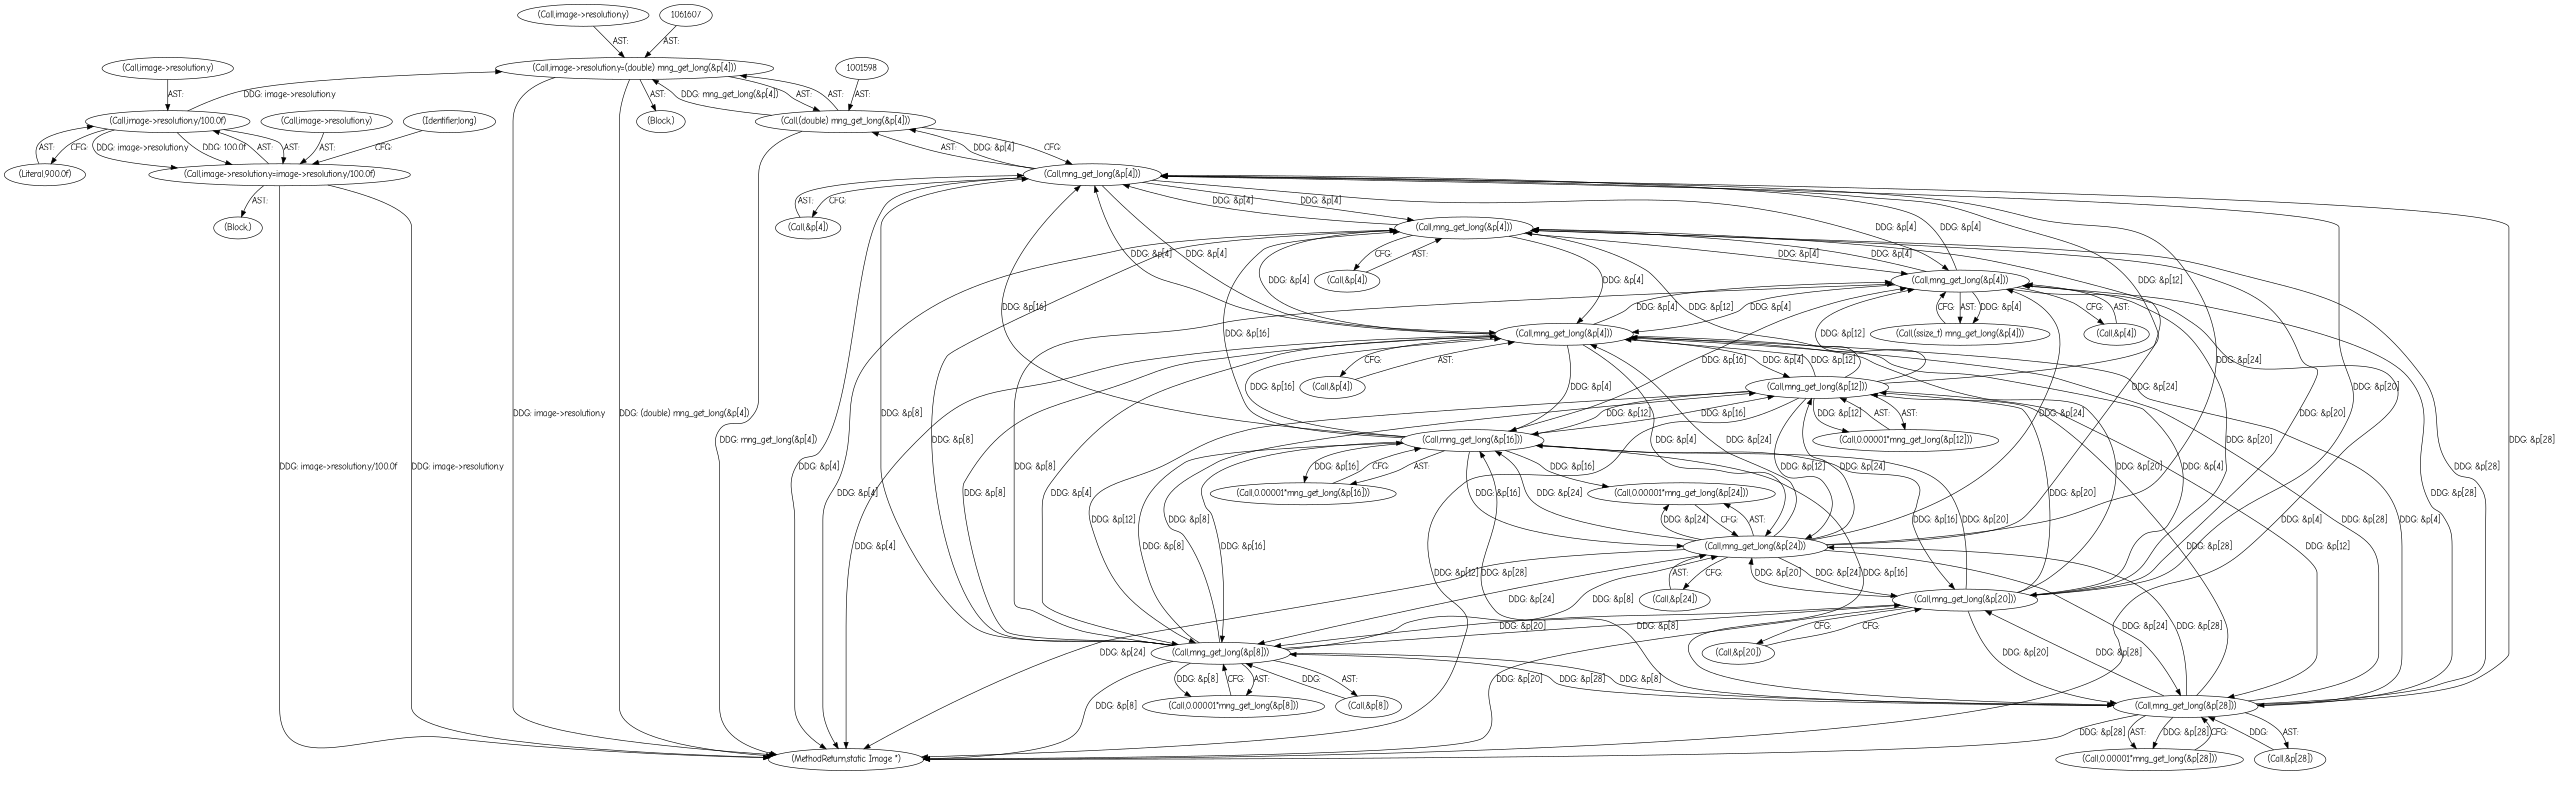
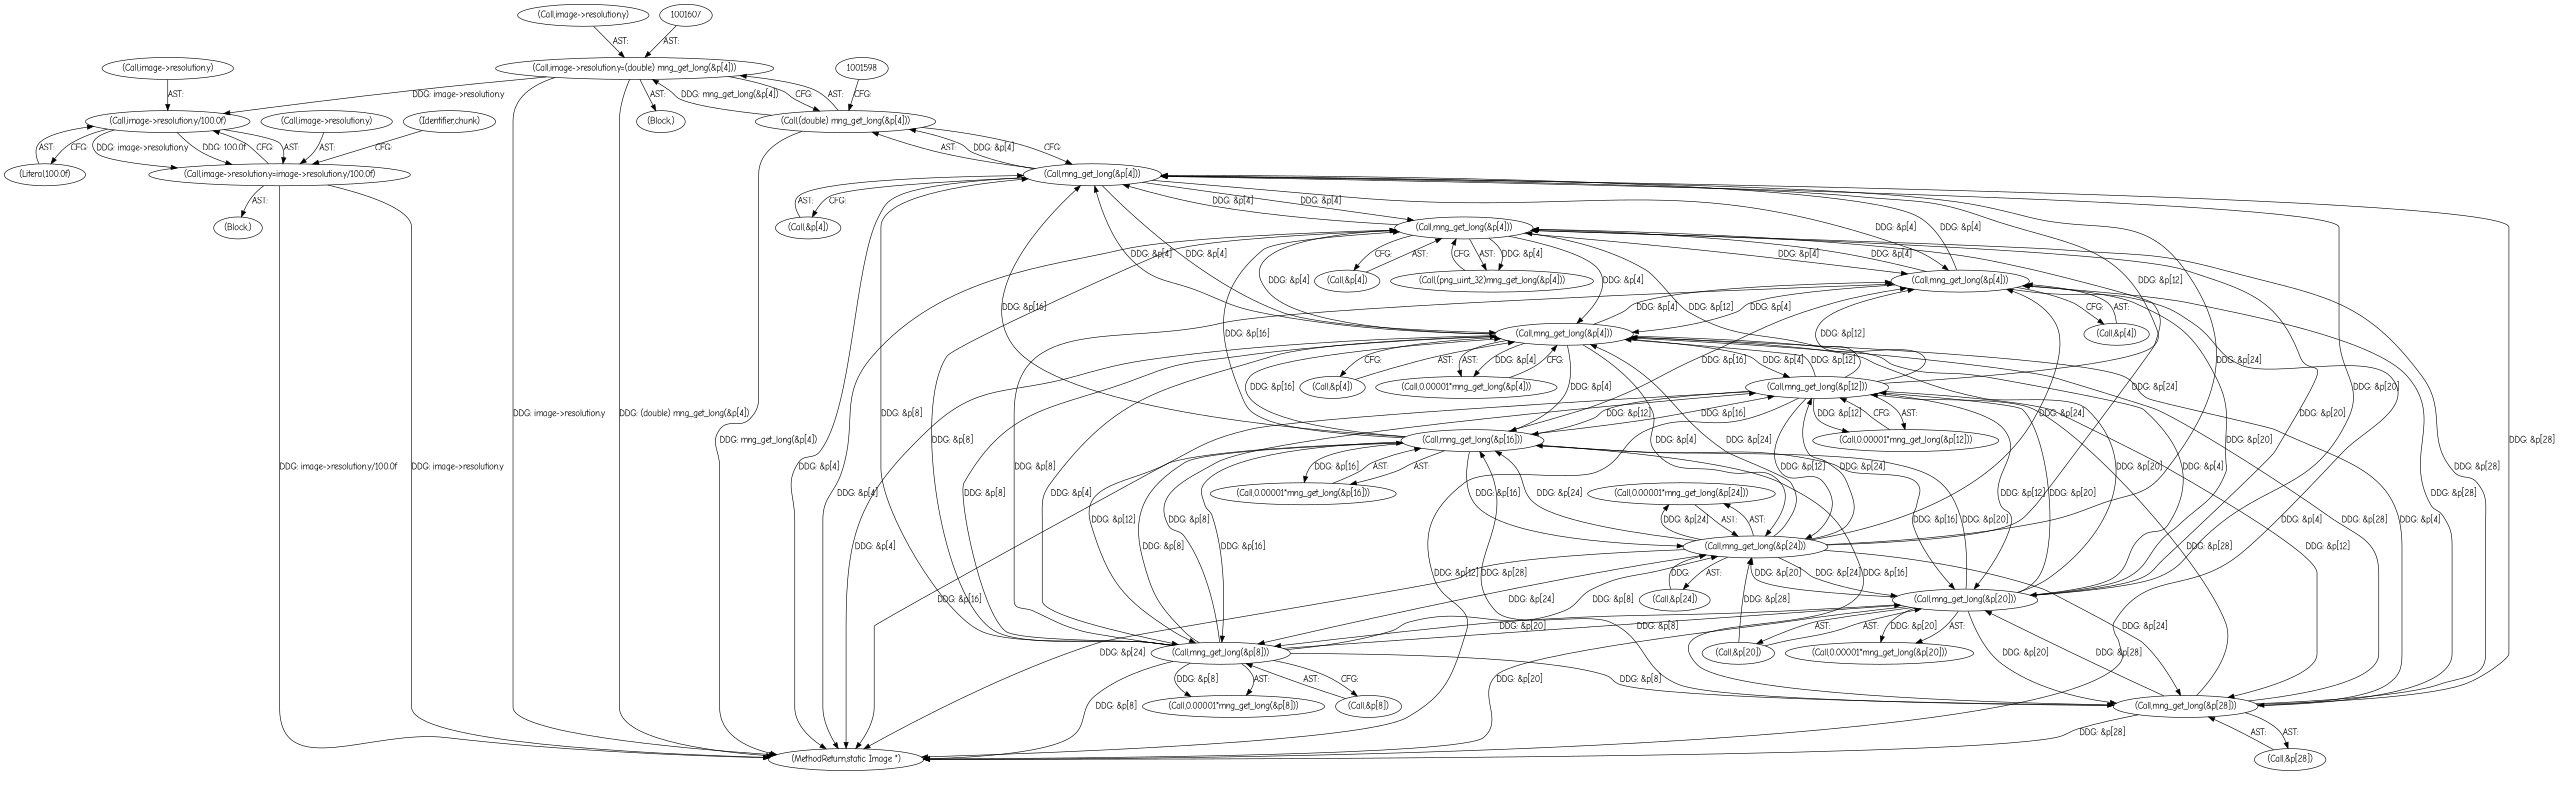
node "1061607": label "1061607" -> "1001607"
edge "(Call,image->resolution.y/100.0f)" -> "(Call,image->resolution.y=(double) mng_get_long(&p[4]))": reversed
edge "(Call,image->resolution.y=(double) mng_get_long(&p[4]))" -> "(Call,(double) mng_get_long(&p[4]))": label "AST: " -> "CFG: "
edge "1001598" -> "(Call,(double) mng_get_long(&p[4]))": label "AST: " -> "CFG: "
node "(Identifier,long)": label "(Identifier,long)" -> "(Identifier,chunk)"
edge "(Call,image->resolution.y=image->resolution.y/100.0f)" -> "(Call,image->resolution.y/100.0f)": label "AST: " -> "CFG: "
node "(Literal,900.0f)": label "(Literal,900.0f)" -> "(Literal,100.0f)"
node "(Call,(png_uint_32)mng_get_long(&p[4]))": added
node "(Call,(ssize_t) mng_get_long(&p[4]))": removed
node "(Call,0.00001*mng_get_long(&p[4]))": added
edge "(Call,0.00001*mng_get_long(&p[12]))" -> "(Call,mng_get_long(&p[12]))": label "AST: " -> "CFG: "
edge "(Call,mng_get_long(&p[12]))" -> "(Call,mng_get_long(&p[20]))": added, label "DDG: &p[12]"
edge "(Call,0.00001*mng_get_long(&p[16]))" -> "(Call,mng_get_long(&p[16]))": label "CFG: " -> "AST: "
edge "(Call,mng_get_long(&p[16]))" -> "(Call,0.00001*mng_get_long(&p[24]))": now "(Call,mng_get_long(&p[16]))" -> "(MethodReturn,static Image *)"
edge "(Call,0.00001*mng_get_long(&p[24]))" -> "(Call,mng_get_long(&p[24]))": label "CFG: " -> "AST: "
edge "(Call,mng_get_long(&p[28]))" -> "(Call,mng_get_long(&p[24]))": now "(Call,&p[20])" -> "(Call,mng_get_long(&p[24]))"
edge "(Call,&p[24])" -> "(Call,mng_get_long(&p[24]))": label "AST: " -> "DDG: "
edge "(Call,mng_get_long(&p[24]))" -> "(Call,&p[24])": label "CFG: " -> "AST: "
edge "(Call,mng_get_long(&p[20]))" -> "(Call,&p[20])": label "CFG: " -> "AST: "
edge "(Call,&p[20])" -> "(Call,mng_get_long(&p[20]))": label "CFG: " -> "AST: "
node "(Call,0.00001*mng_get_long(&p[20]))": added
edge "(Call,&p[8])" -> "(Call,mng_get_long(&p[8]))": label "DDG: " -> "AST: "
edge "(Call,mng_get_long(&p[8]))" -> "(Call,&p[8])": label "AST: " -> "CFG: "
edge "(Call,0.00001*mng_get_long(&p[8]))" -> "(Call,mng_get_long(&p[8]))": removed, label "CFG:"
edge "(Call,mng_get_long(&p[28]))" -> "(Call,mng_get_long(&p[8]))": removed, label "DDG: &p[28]"
edge "(Call,&p[28])" -> "(Call,mng_get_long(&p[28]))": label "DDG: " -> "AST: "
node "(Call,0.00001*mng_get_long(&p[28]))": removed
